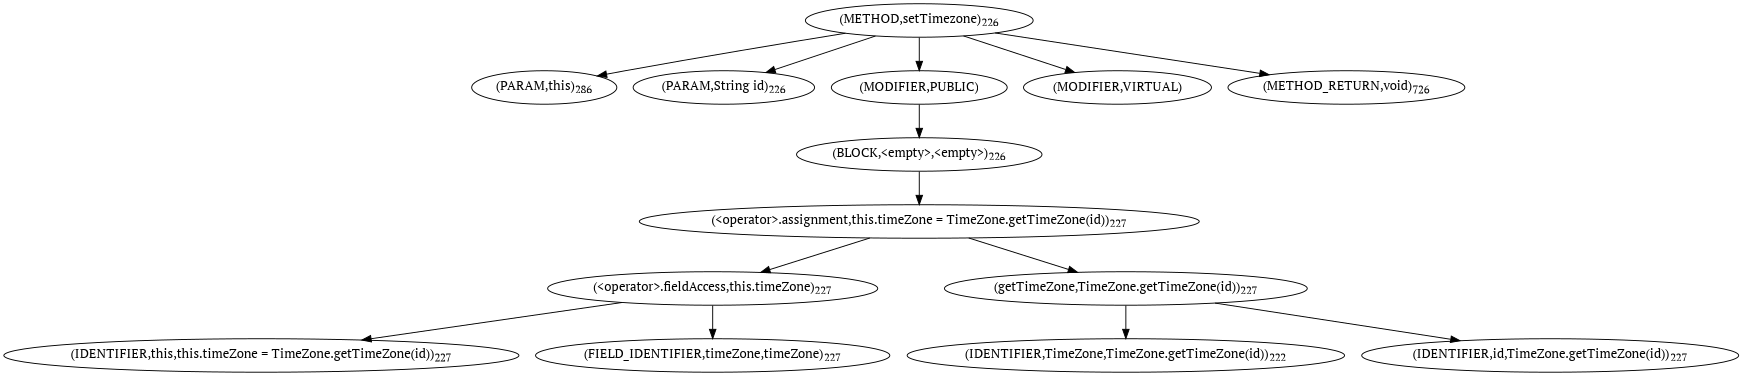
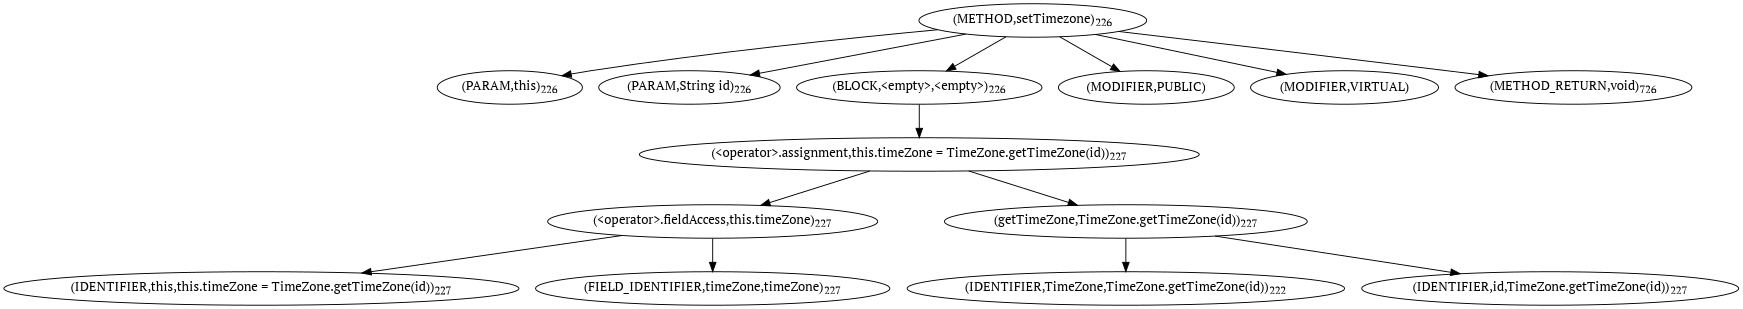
node "(PARAM,this)": text "286" -> "226"
edge "(MODIFIER,PUBLIC)" -> "(BLOCK,<empty>,<empty>)": now "(METHOD,setTimezone)" -> "(BLOCK,<empty>,<empty>)"
